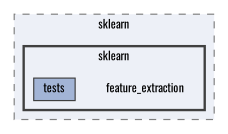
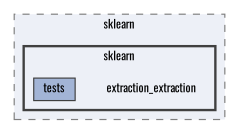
node "feature_extraction": label "feature_extraction" -> "extraction_extraction"
